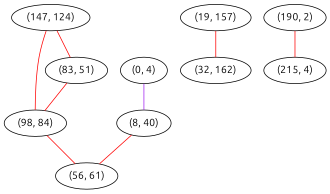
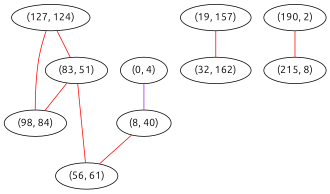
node "(147, 124)": label "(147, 124)" -> "(127, 124)"
node "(215, 4)": label "(215, 4)" -> "(215, 8)"
edge "(98, 84)" -- "(56, 61)": now "(83, 51)" -- "(56, 61)"
